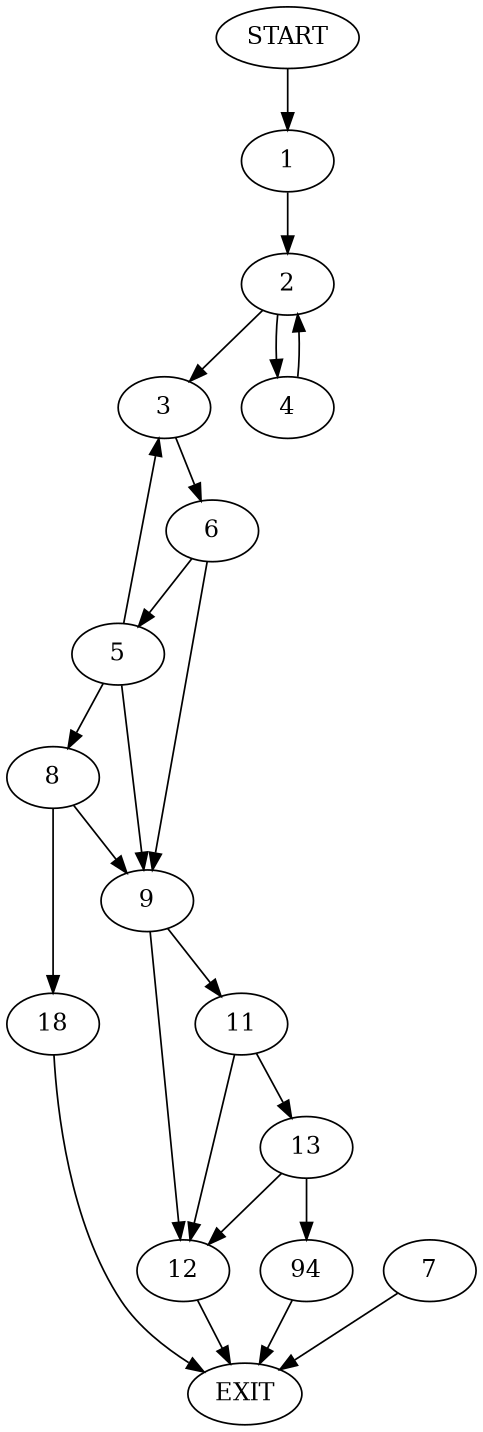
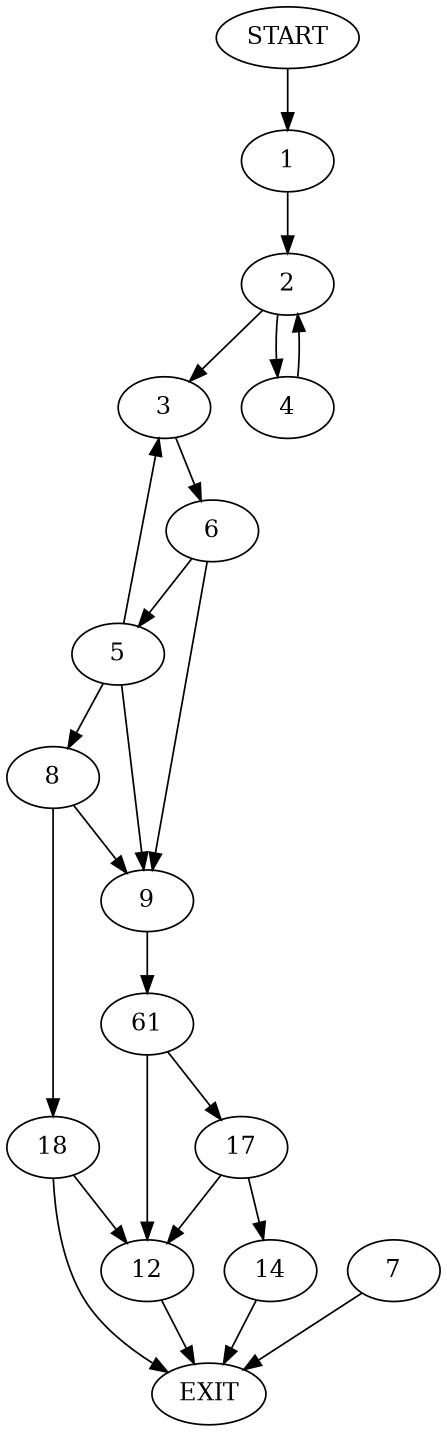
node "11": label "11" -> "61"
edge "9" -> "12": now "18" -> "12"
node "13": label "13" -> "17"
node "94": label "94" -> "14"
